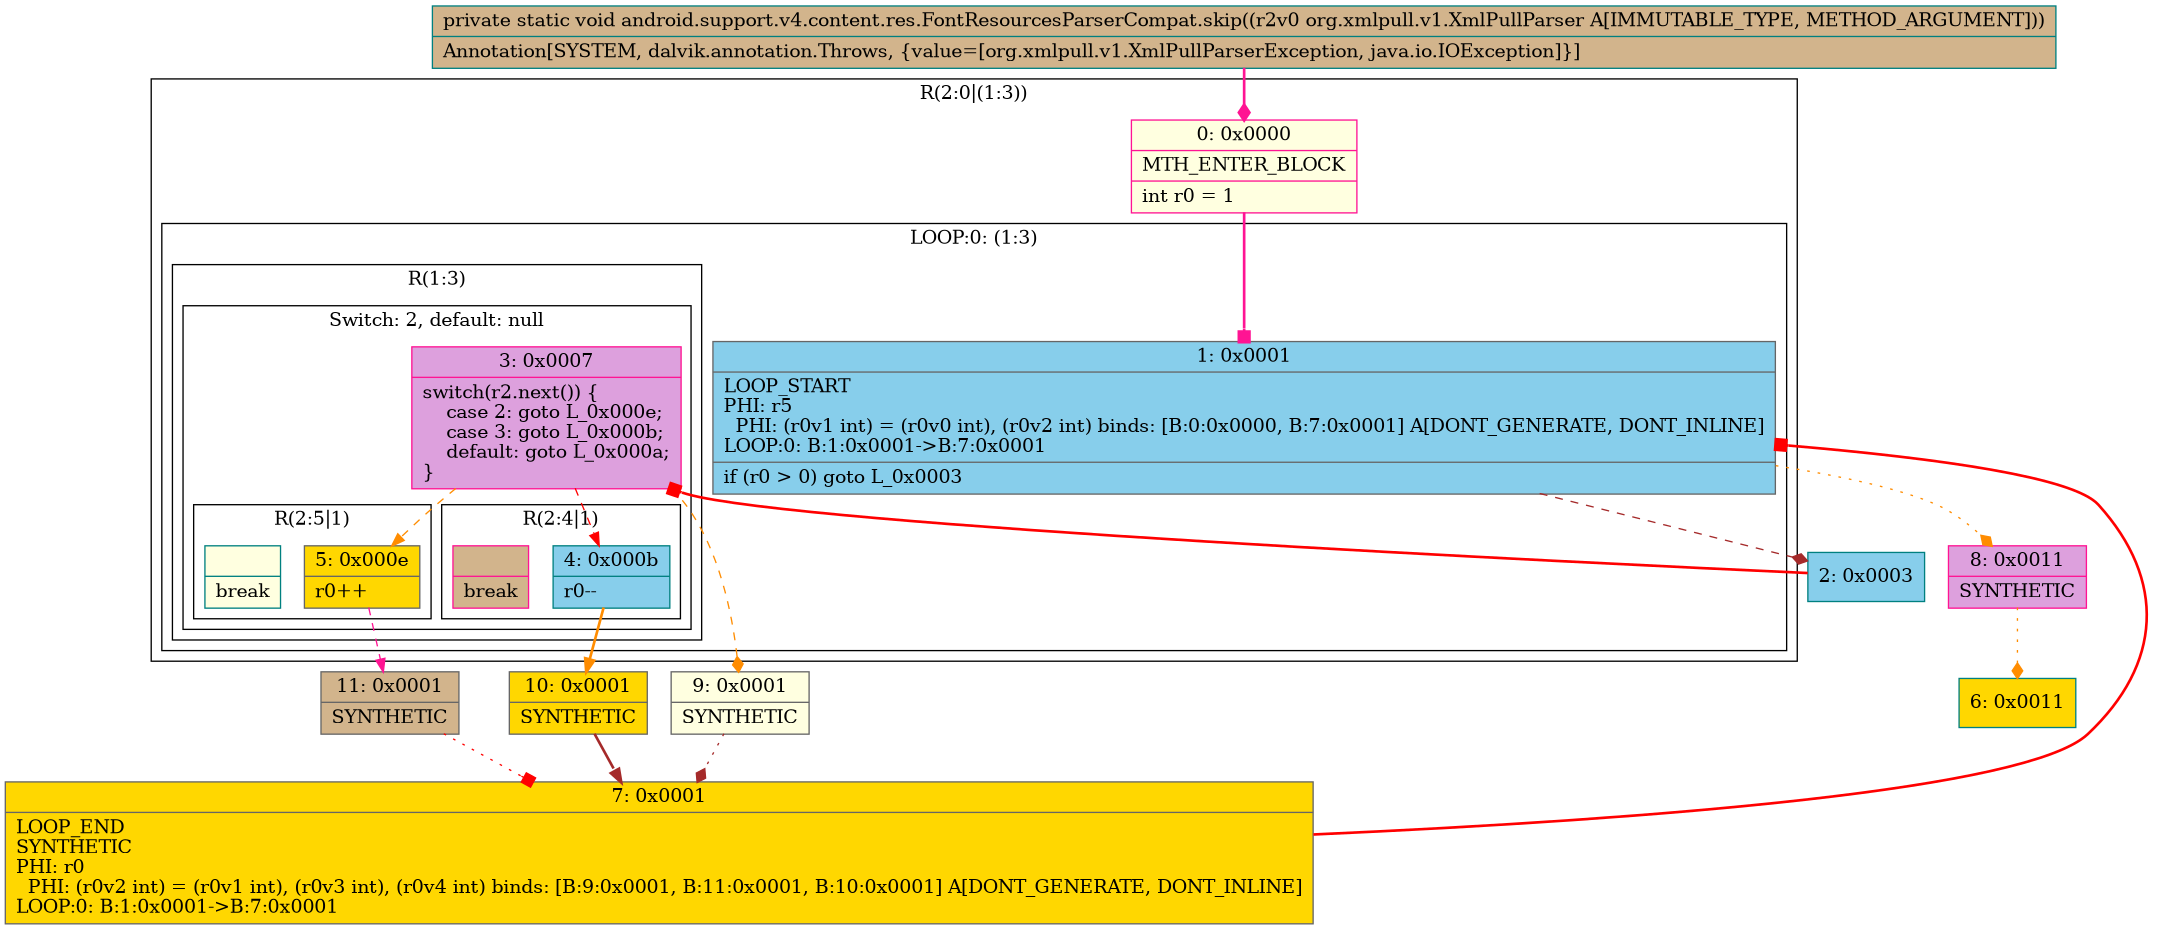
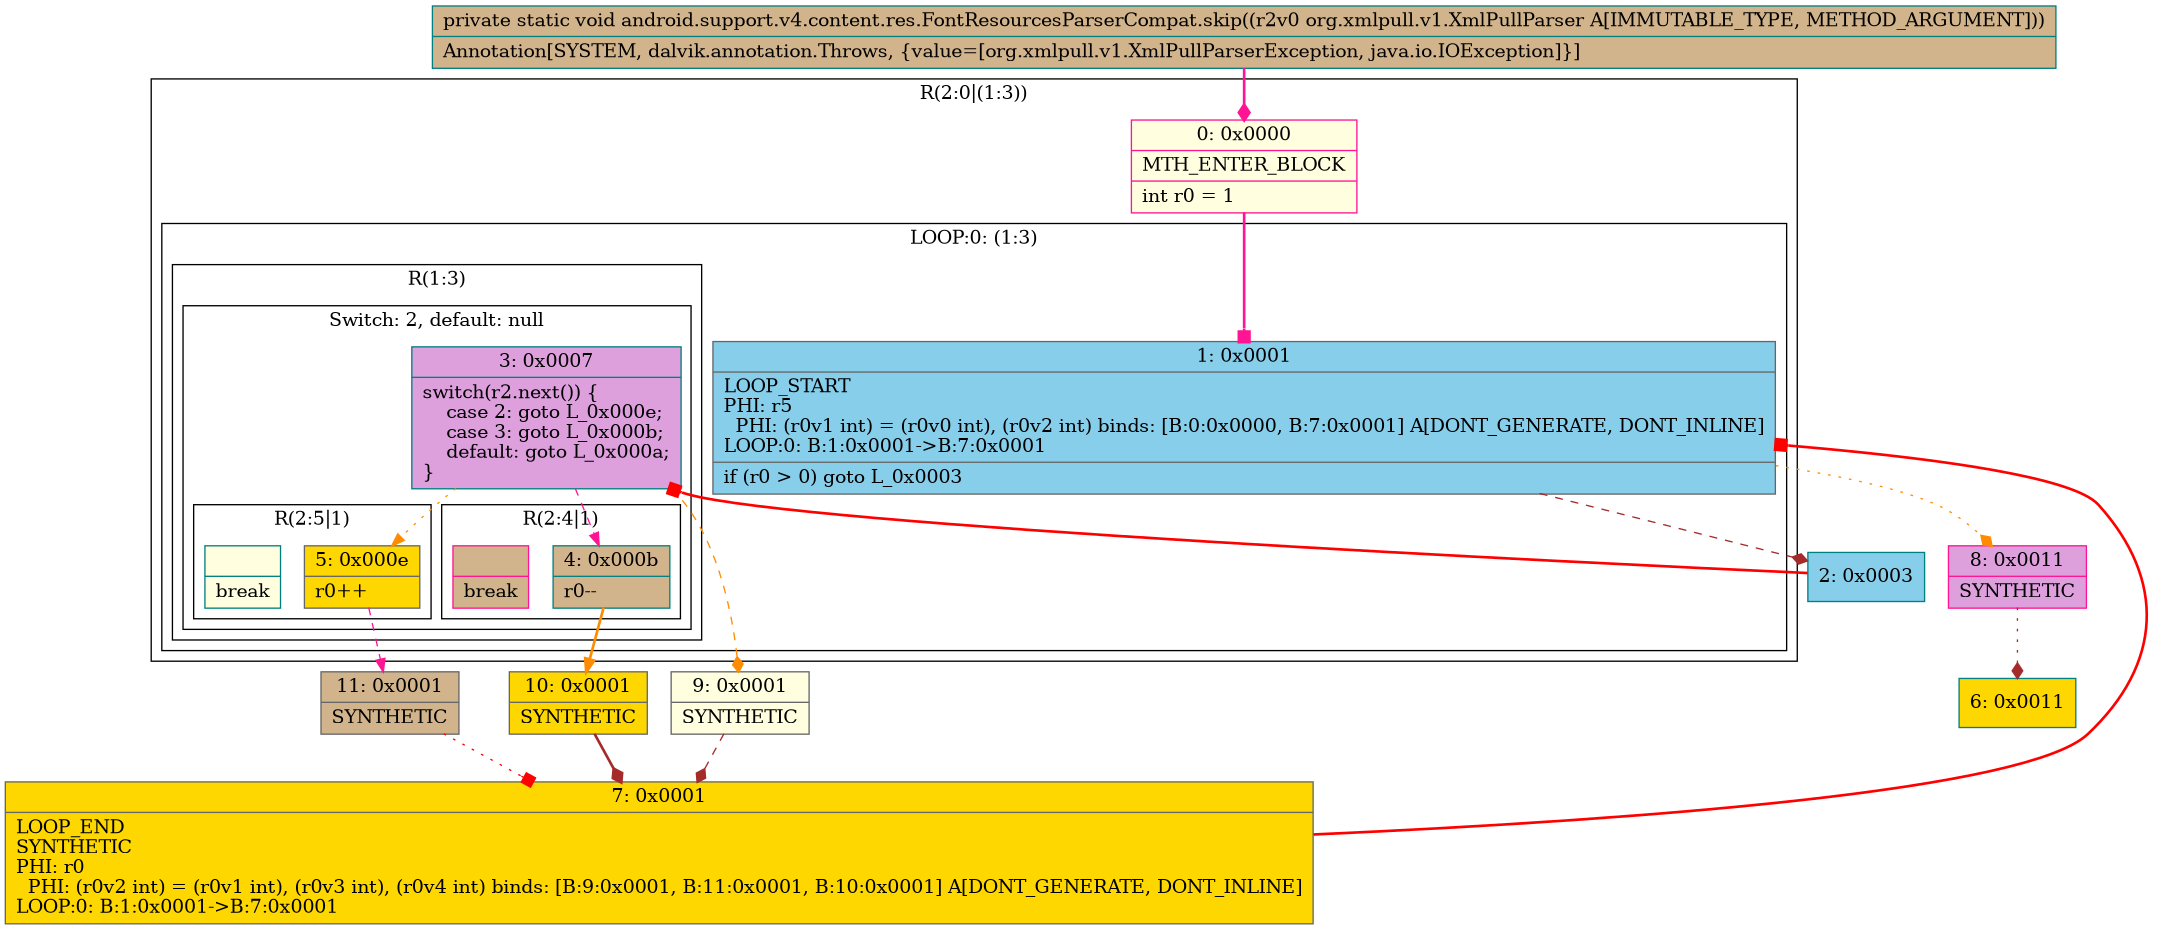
node "3: 0x0007": color deeppink -> teal
edge "3: 0x0007" -> "4: 0x000b": color red -> deeppink
edge "3: 0x0007" -> "5: 0x000e": style dashed -> dotted
node "4: 0x000b": fillcolor skyblue -> tan
edge "8: 0x0011" -> "6: 0x0011": color darkorange -> brown
edge "10: 0x0001" -> "7: 0x0001": arrowhead normal -> diamond
edge "9: 0x0001" -> "7: 0x0001": style dotted -> dashed
